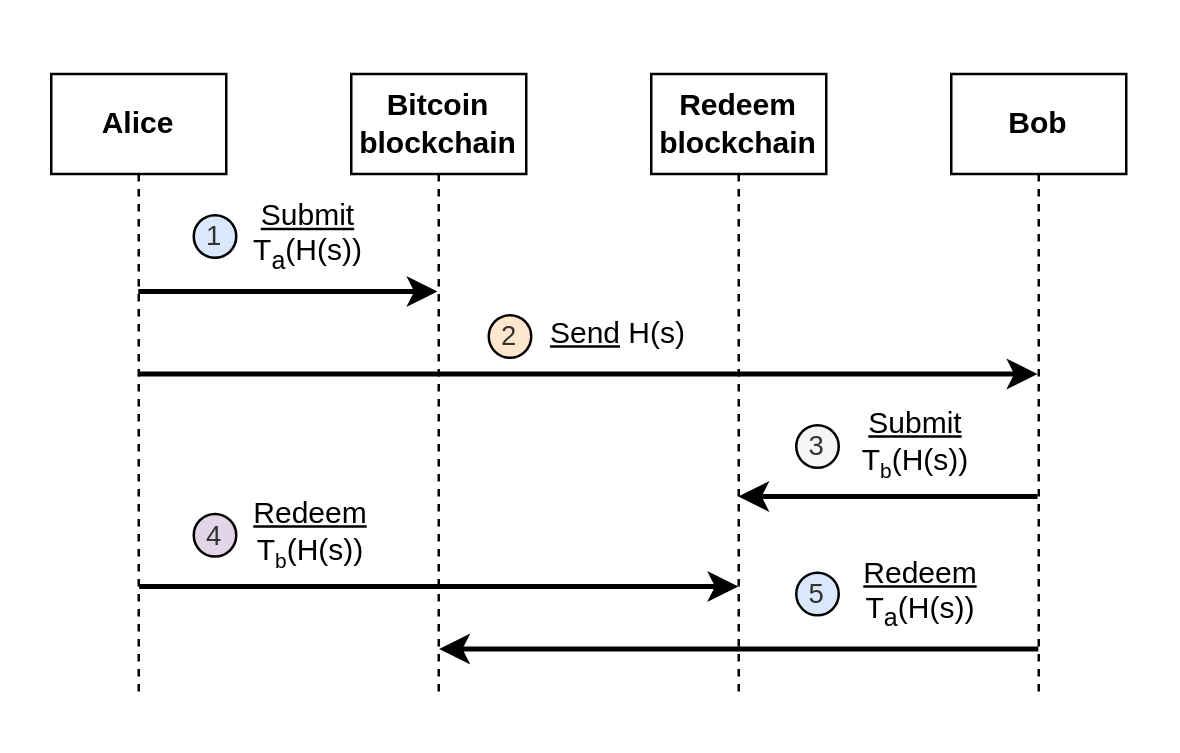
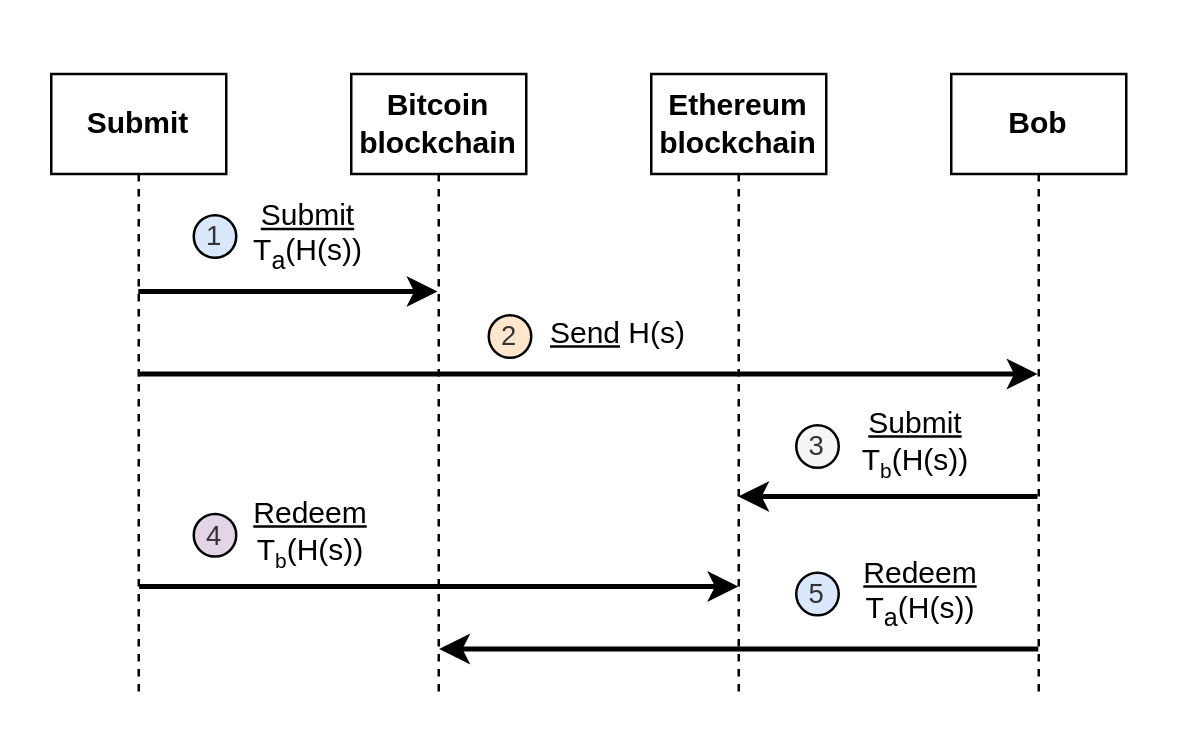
node "Alice": label "Alice" -> "Submit"
node "Redeem blockchain": label "Redeem blockchain" -> "Ethereum blockchain"
